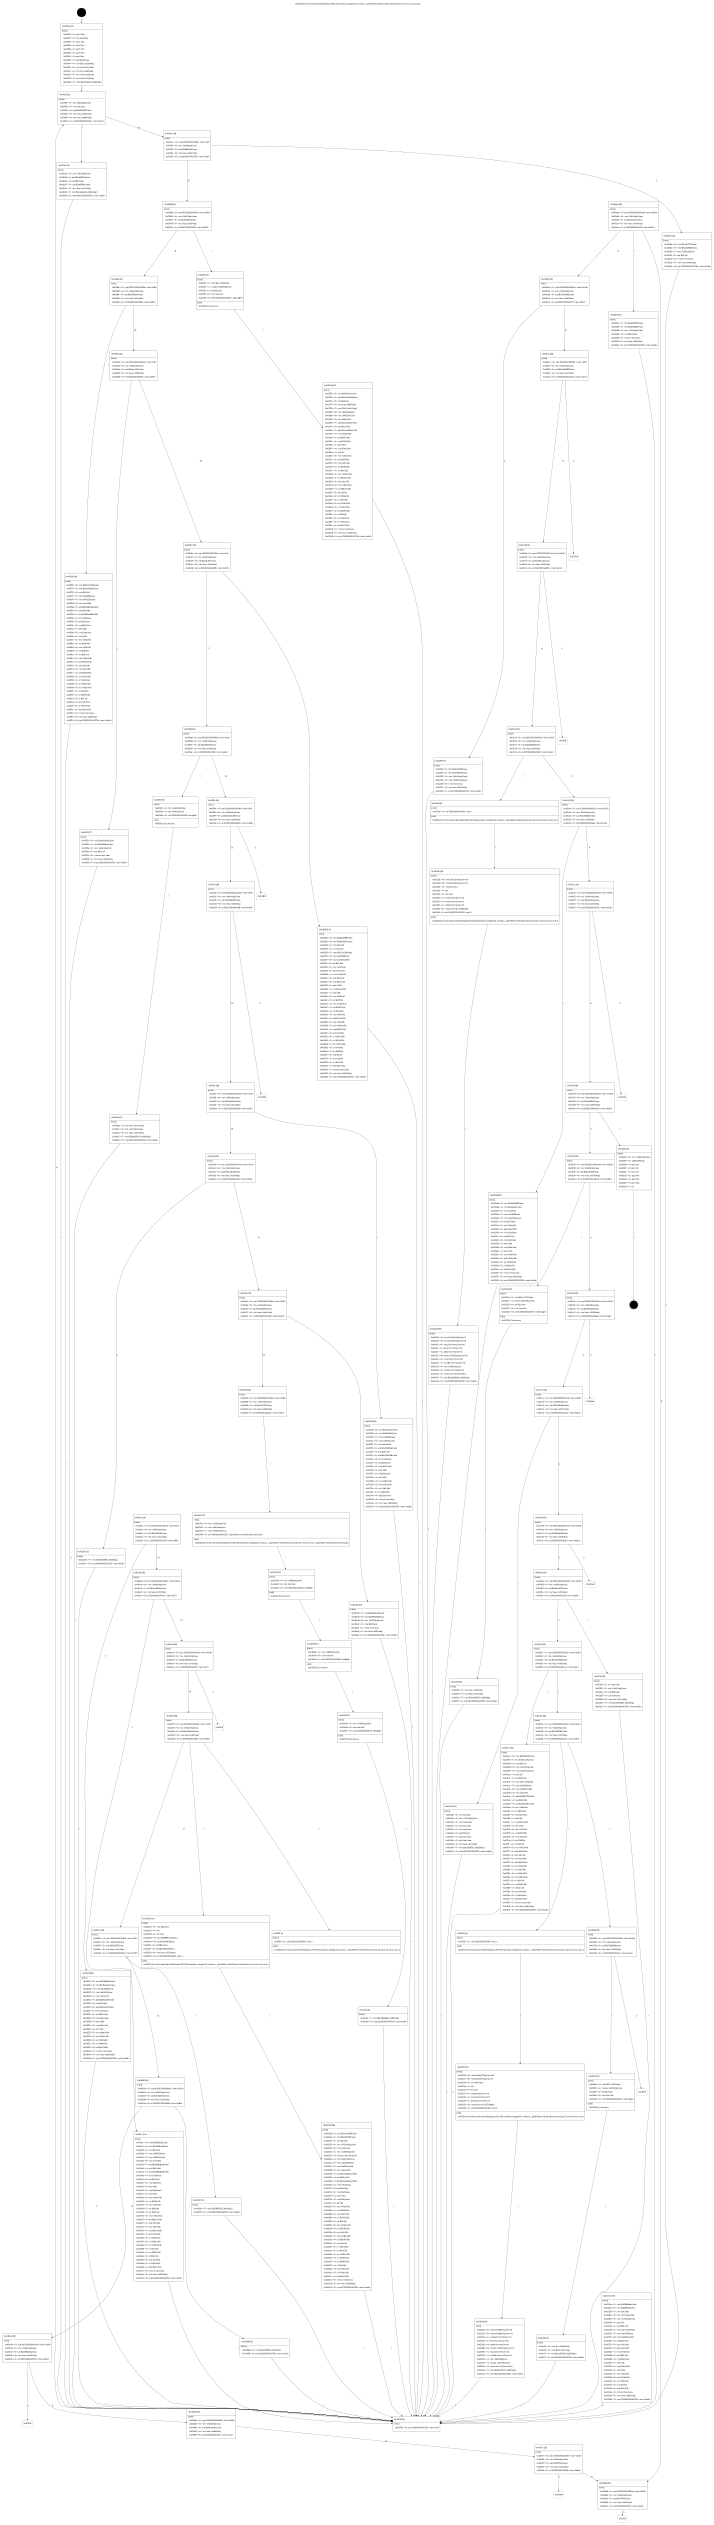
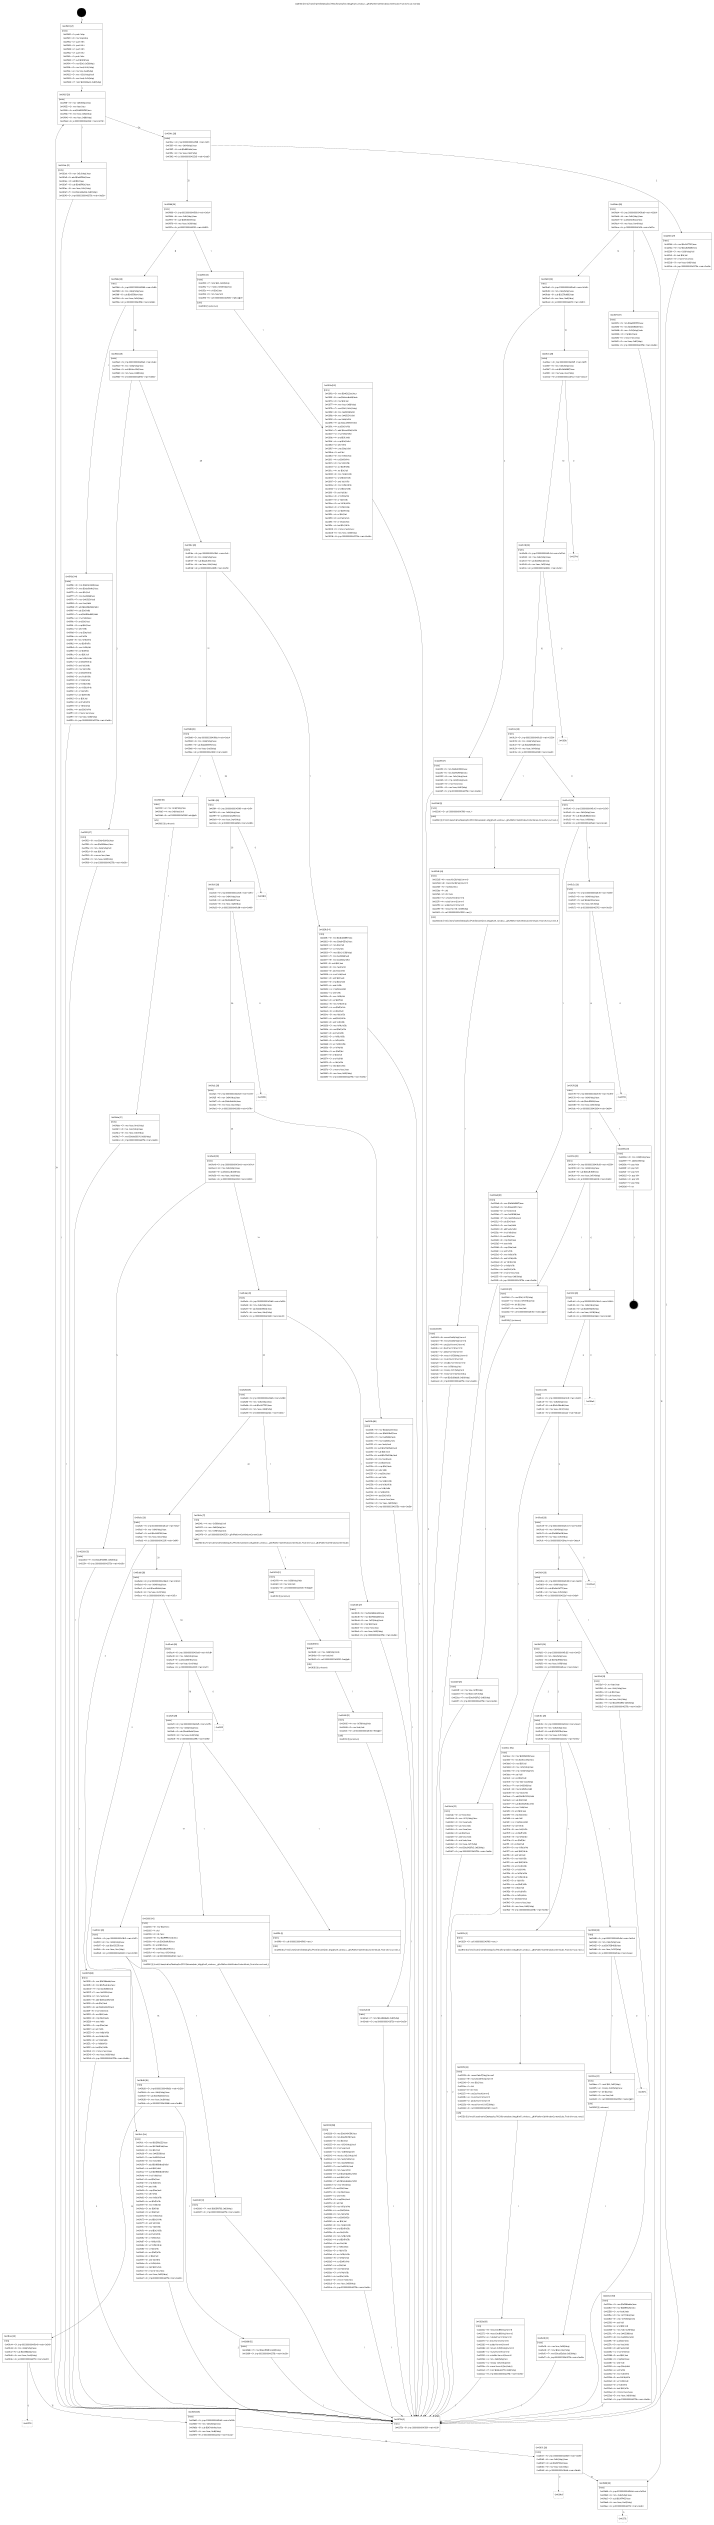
edge "0x401a80 [28]" -> "0x401a9c [28]": added, label "22"
